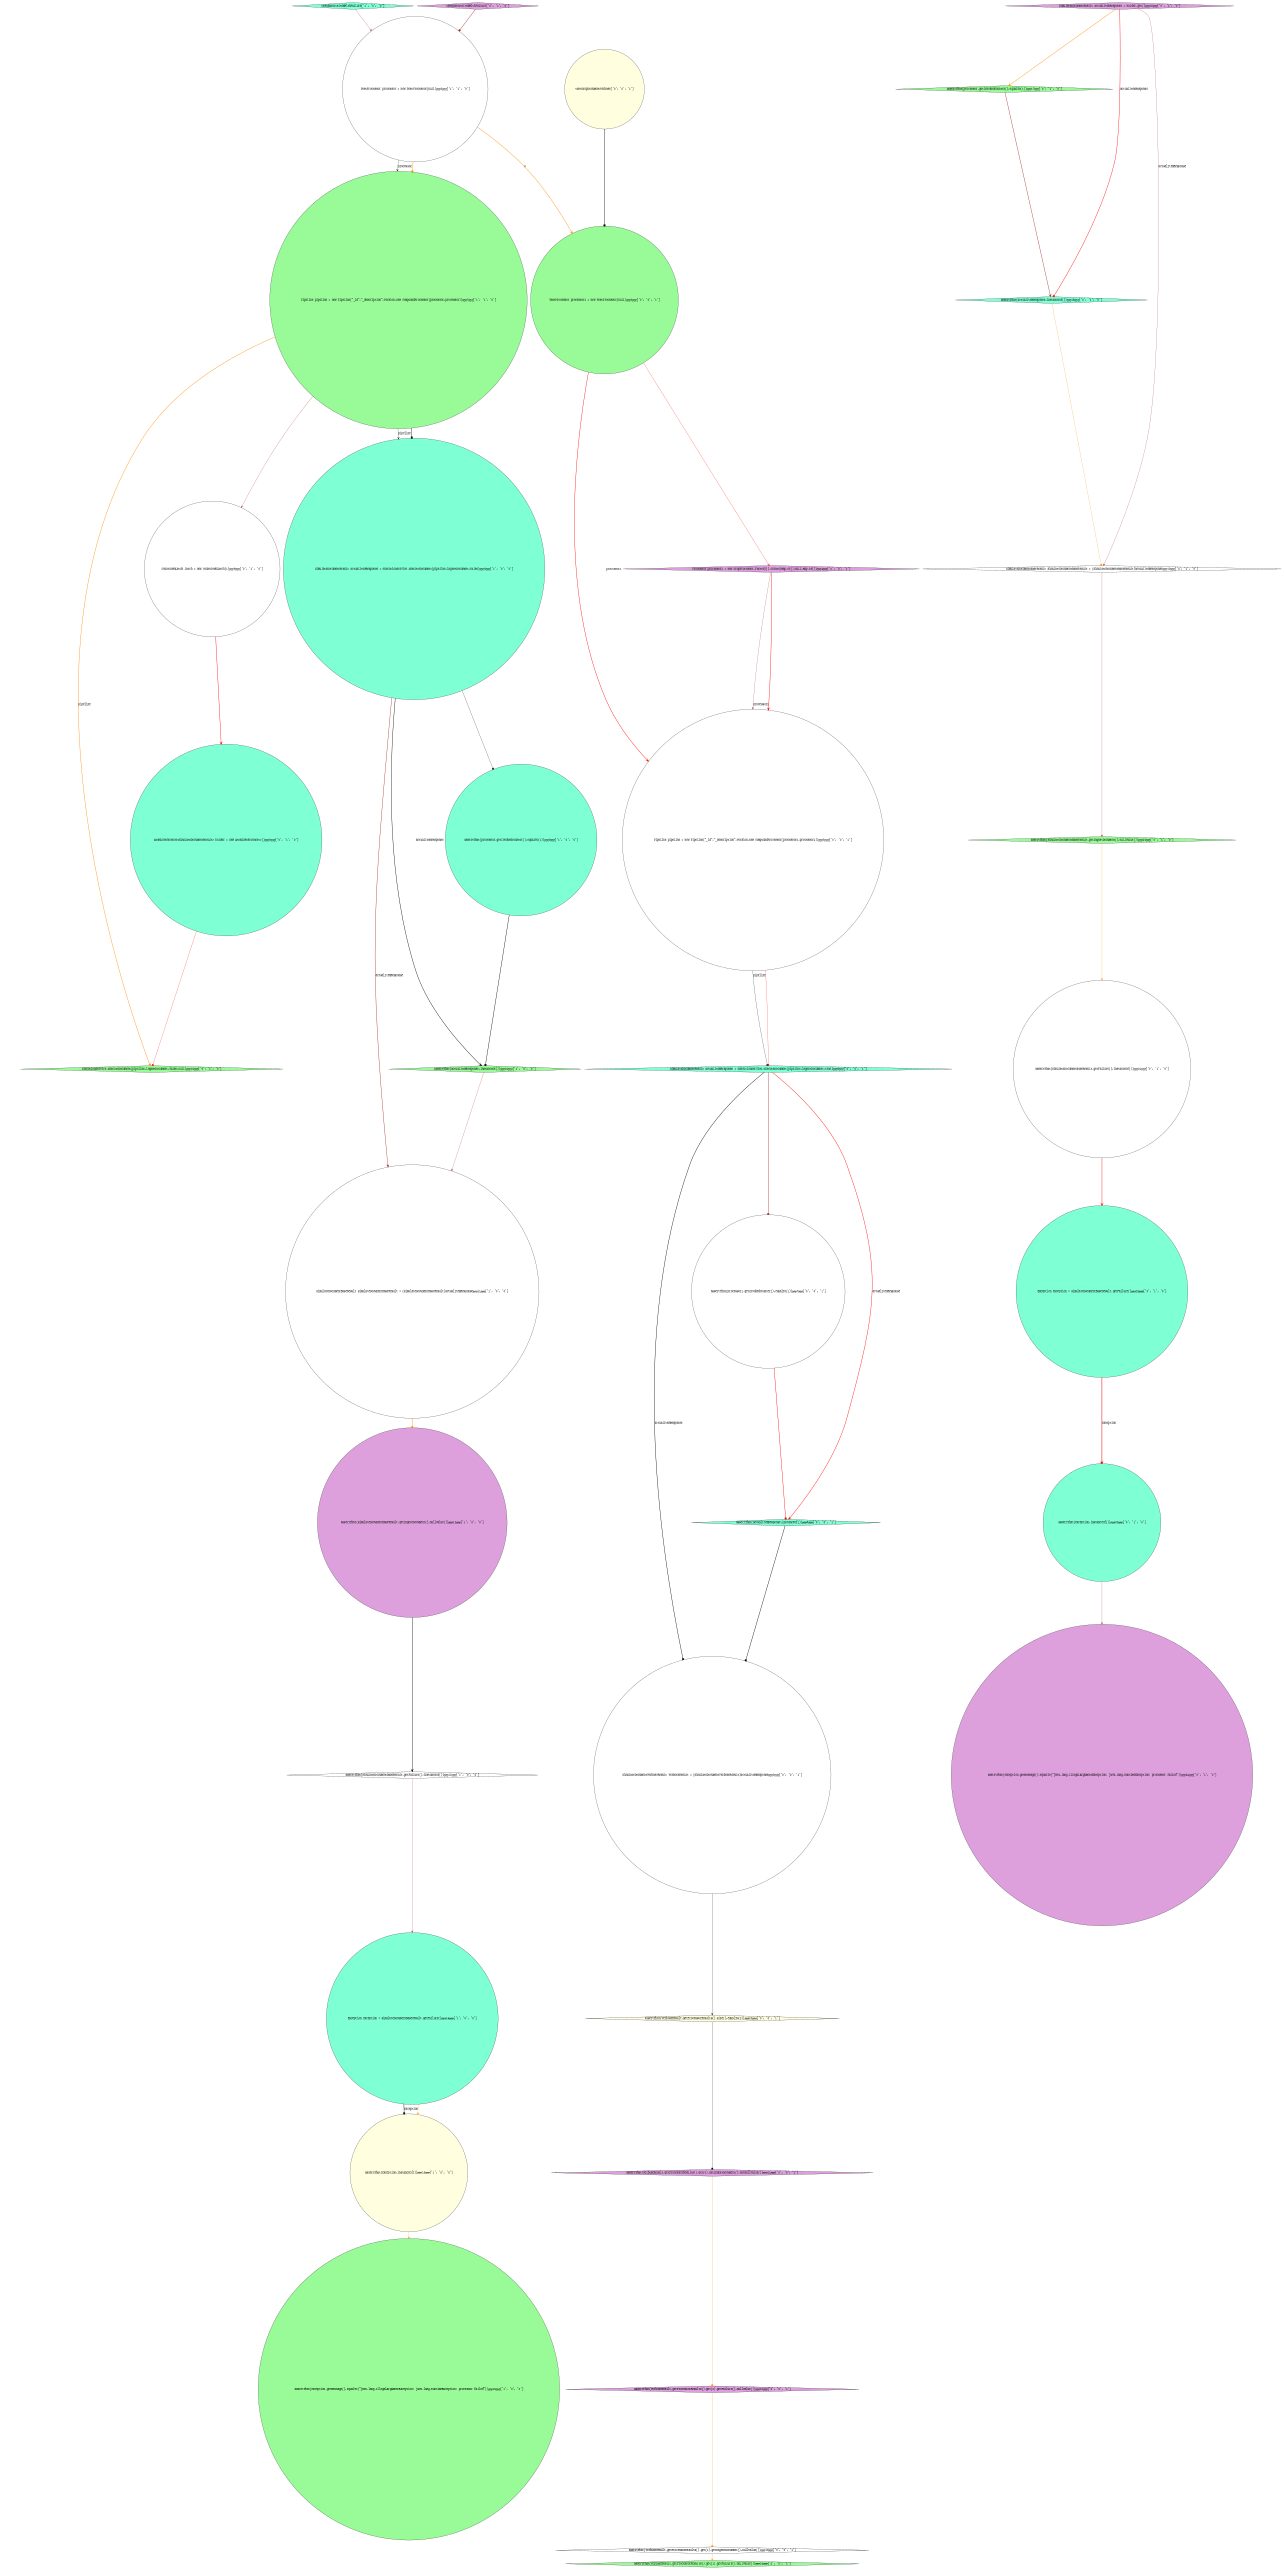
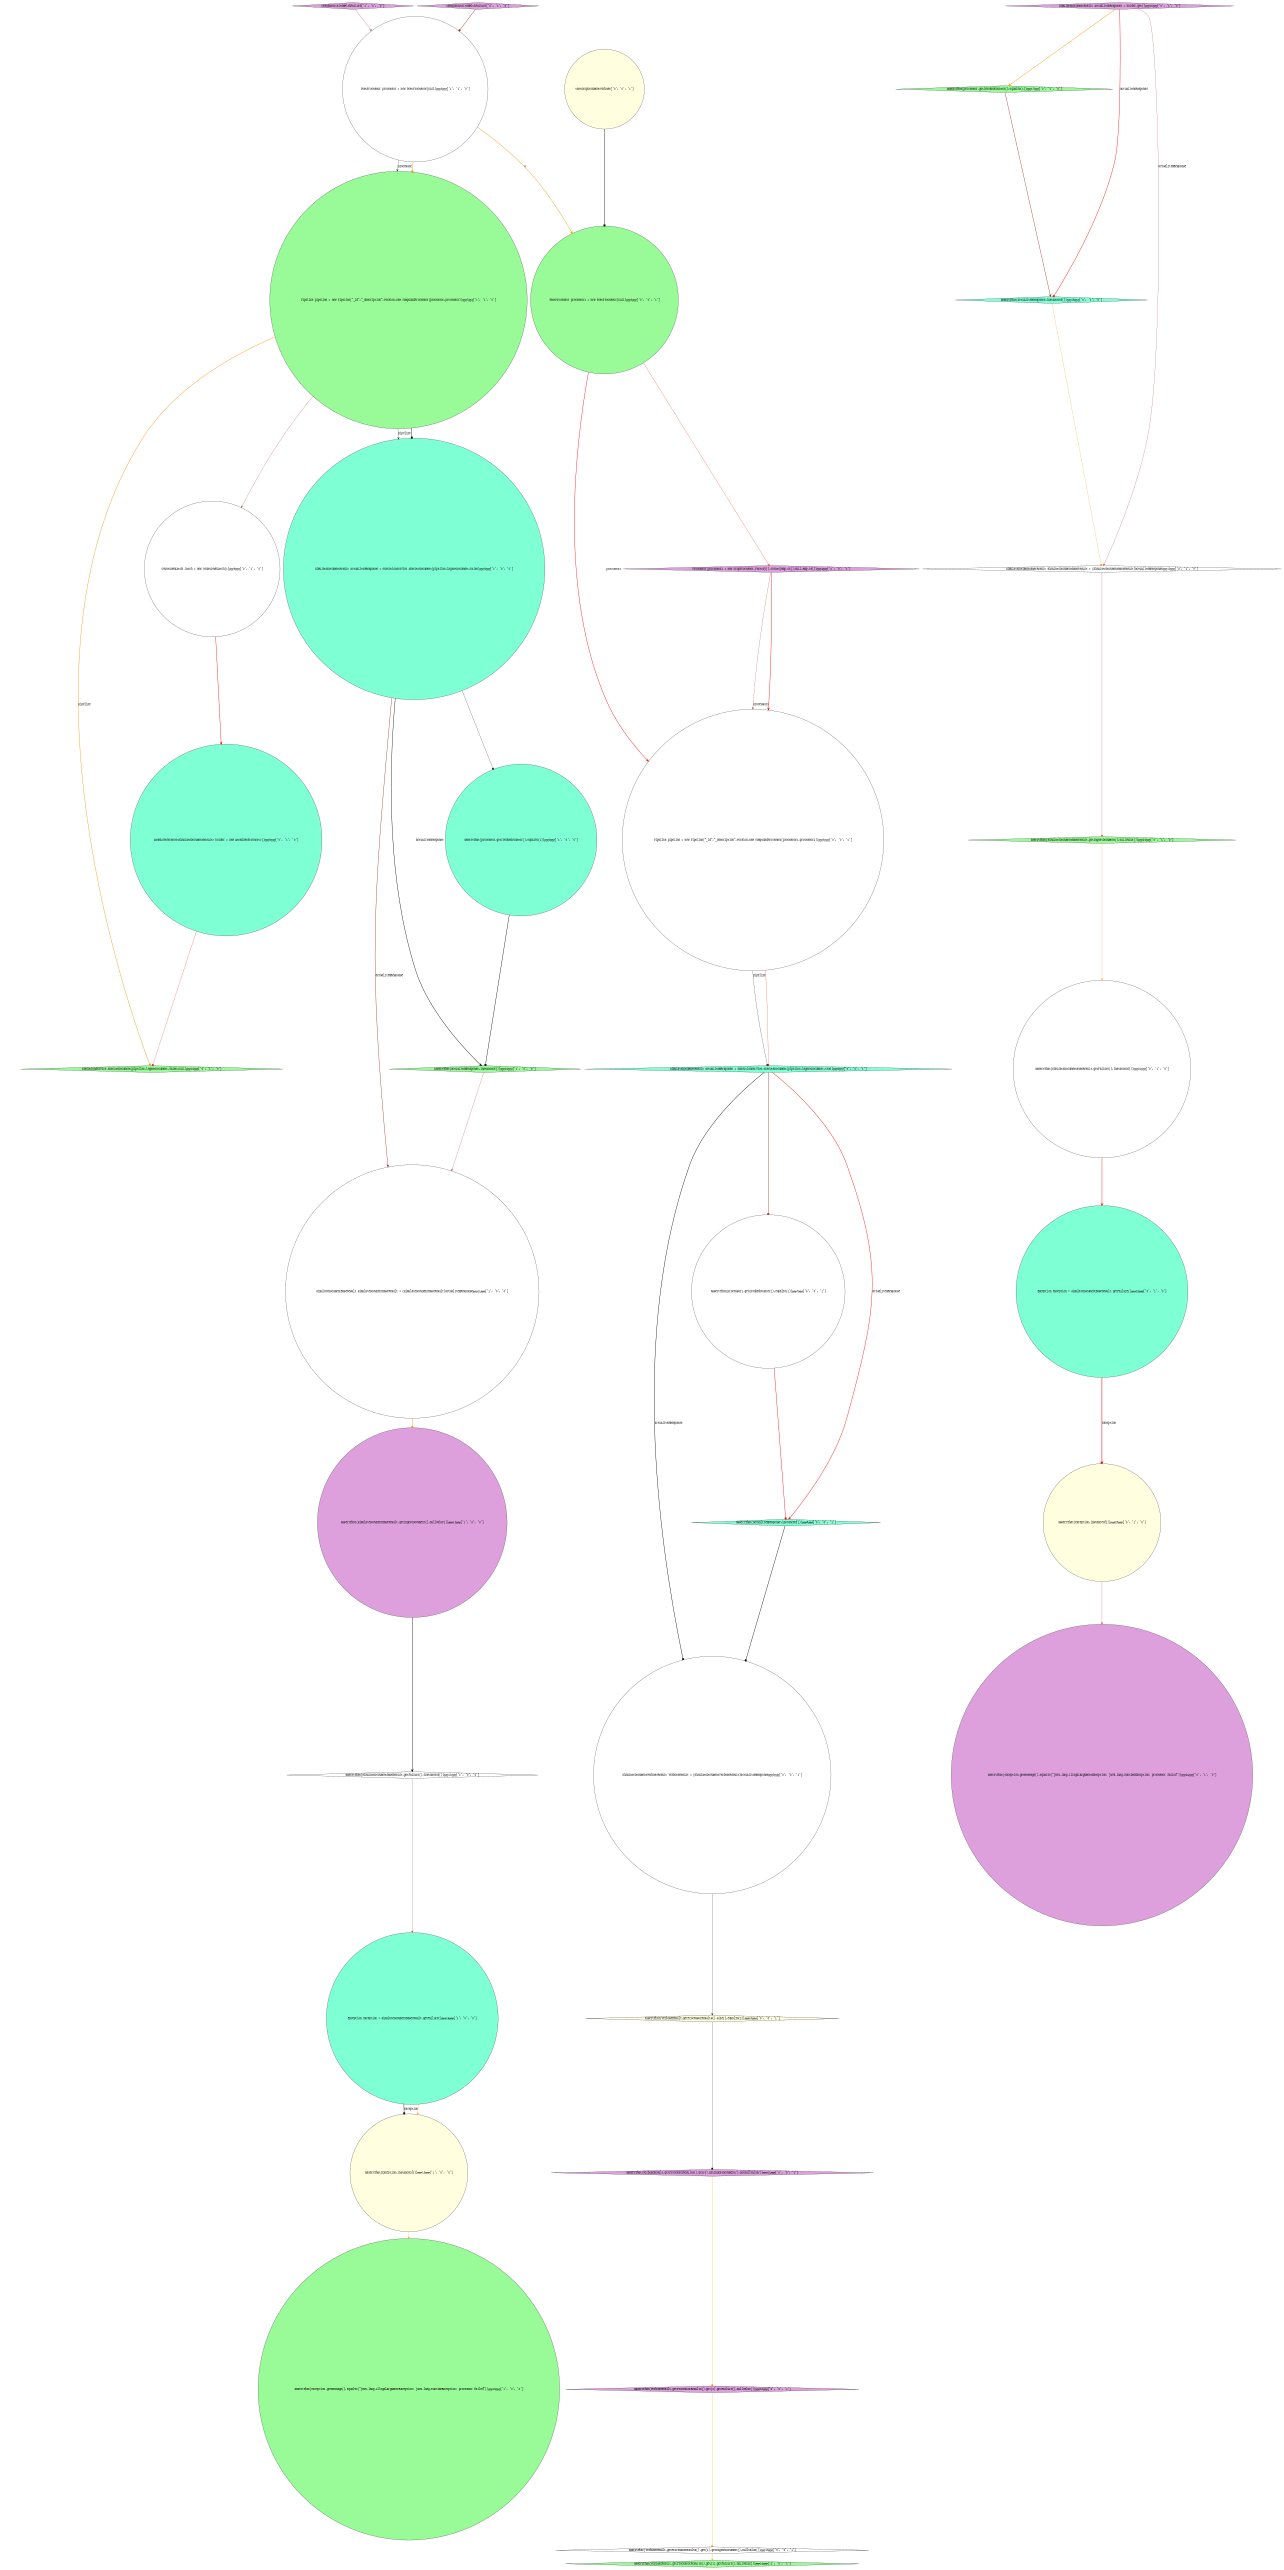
node "testExecuteItemWithFailure['1', '0', '0']": fillcolor aquamarine -> plum
node "assertThat(exception,instanceOf())@@@23@@@['0', '1', '0']": fillcolor aquamarine -> lightyellow
